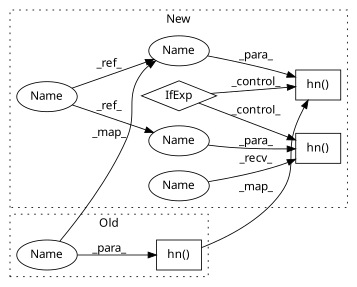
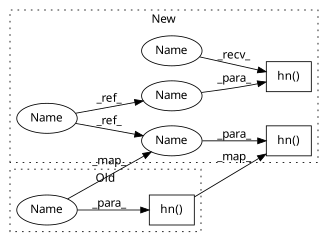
node "IfExp": removed
